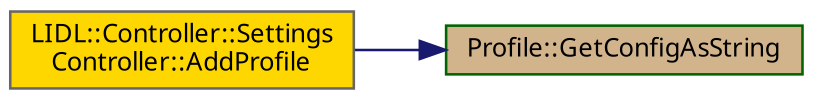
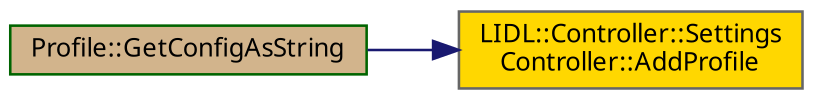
edge "LIDL::Controller::Settings Controller::AddProfile" -> "Profile::GetConfigAsString": reversed
